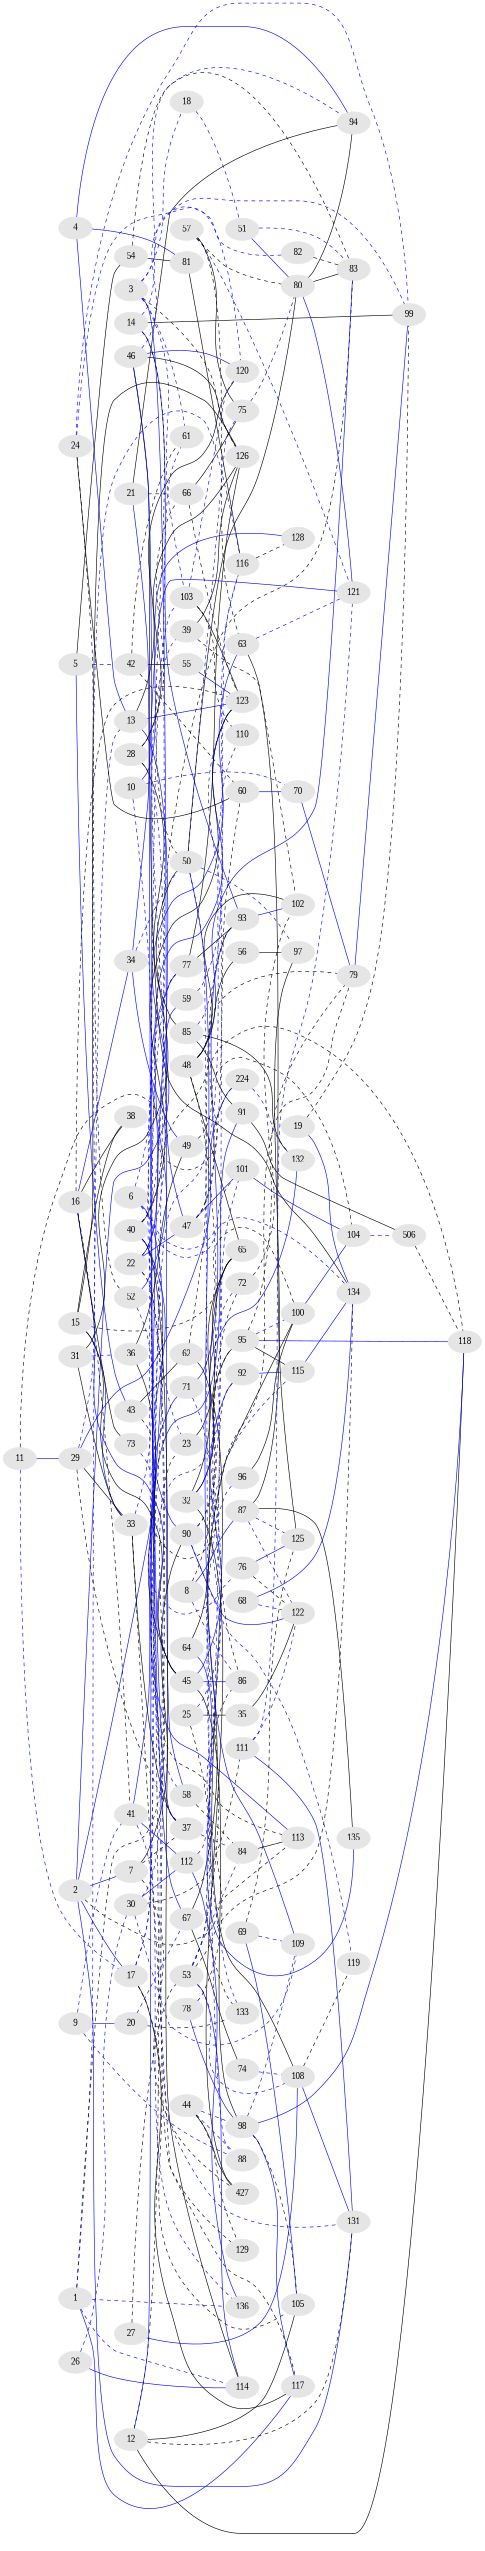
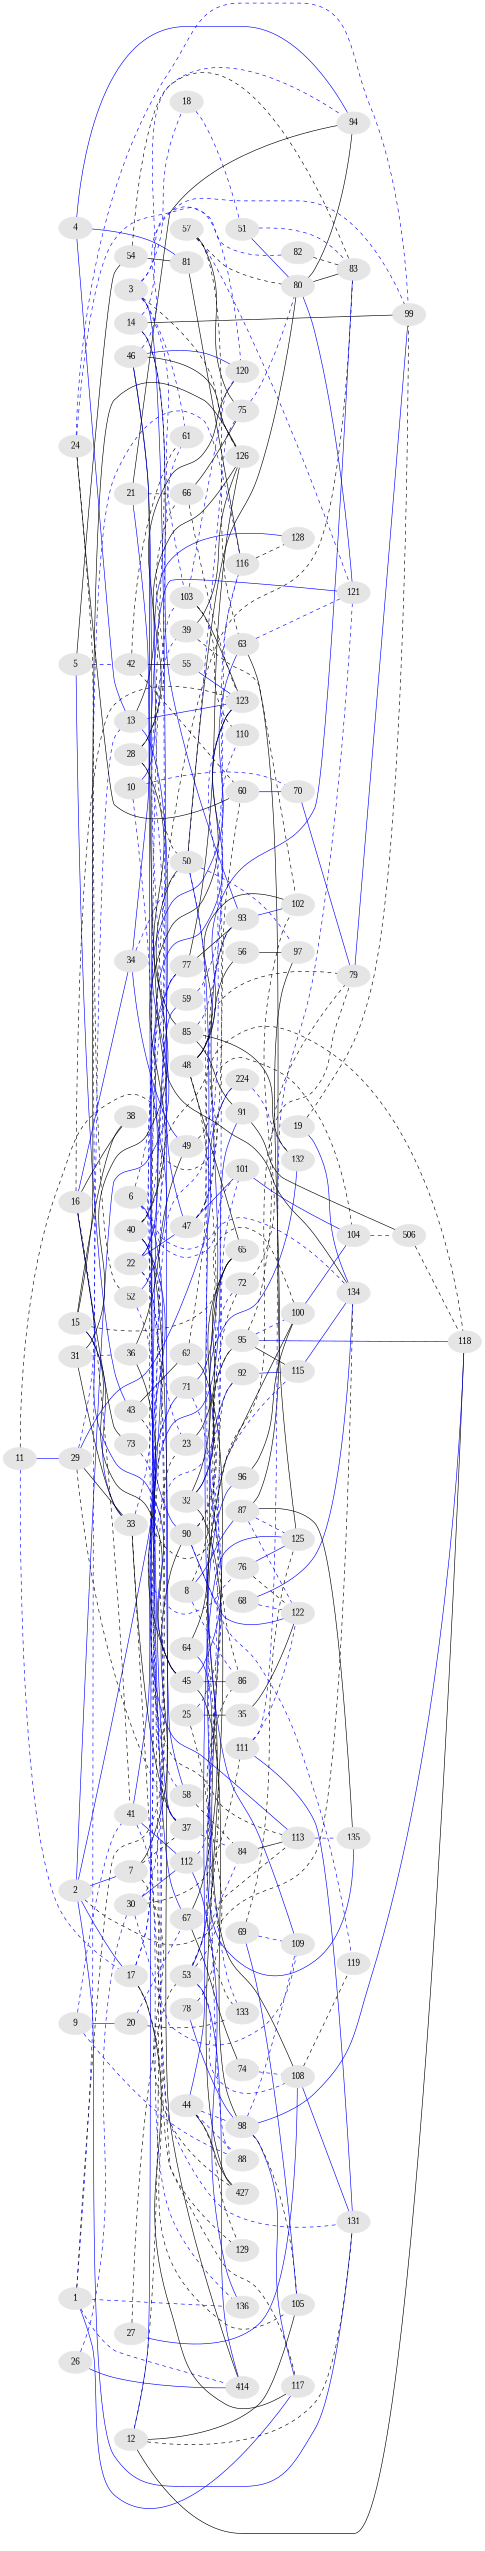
edge "96" -- "53": style dashed -> solid
edge "125" -- "44": added
edge "113" -- "135": added
node "114": label "114" -> "414"
